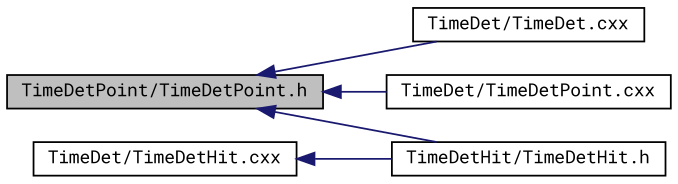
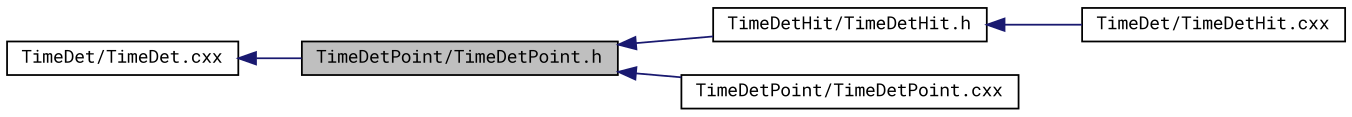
edge "TimeDet/TimeDet.cxx" -> "TimeDetPoint/TimeDetPoint.h": reversed
node "TimeDet/TimeDetPoint.cxx": label "TimeDet/TimeDetPoint.cxx" -> "TimeDetPoint/TimeDetPoint.cxx"
edge "TimeDetHit/TimeDetHit.h" -> "TimeDet/TimeDetHit.cxx": reversed
